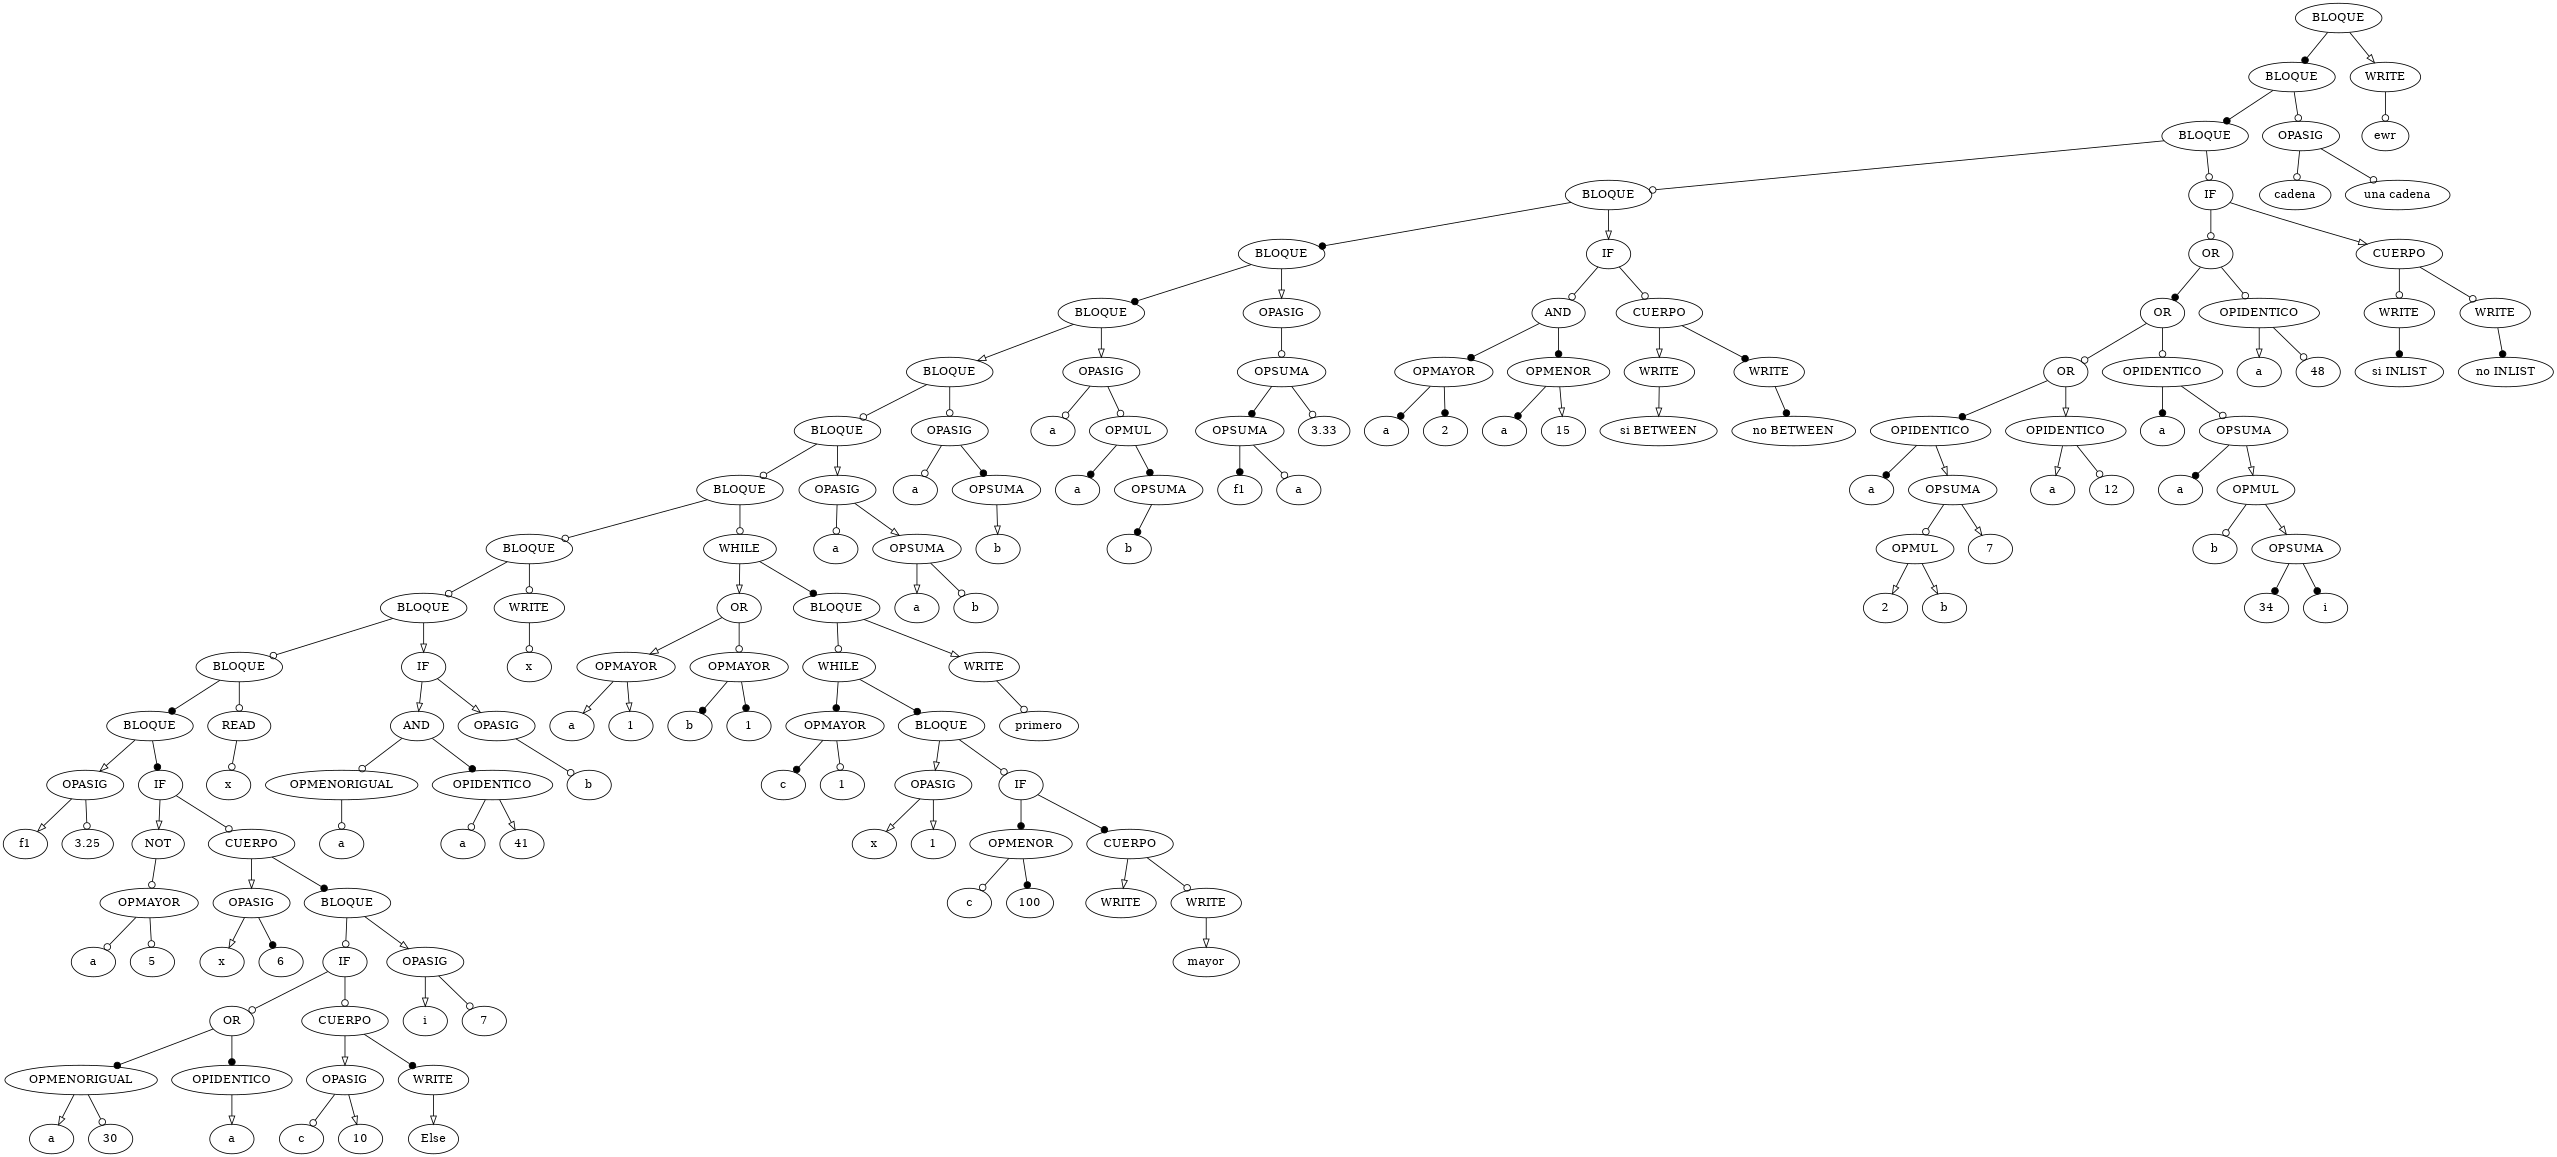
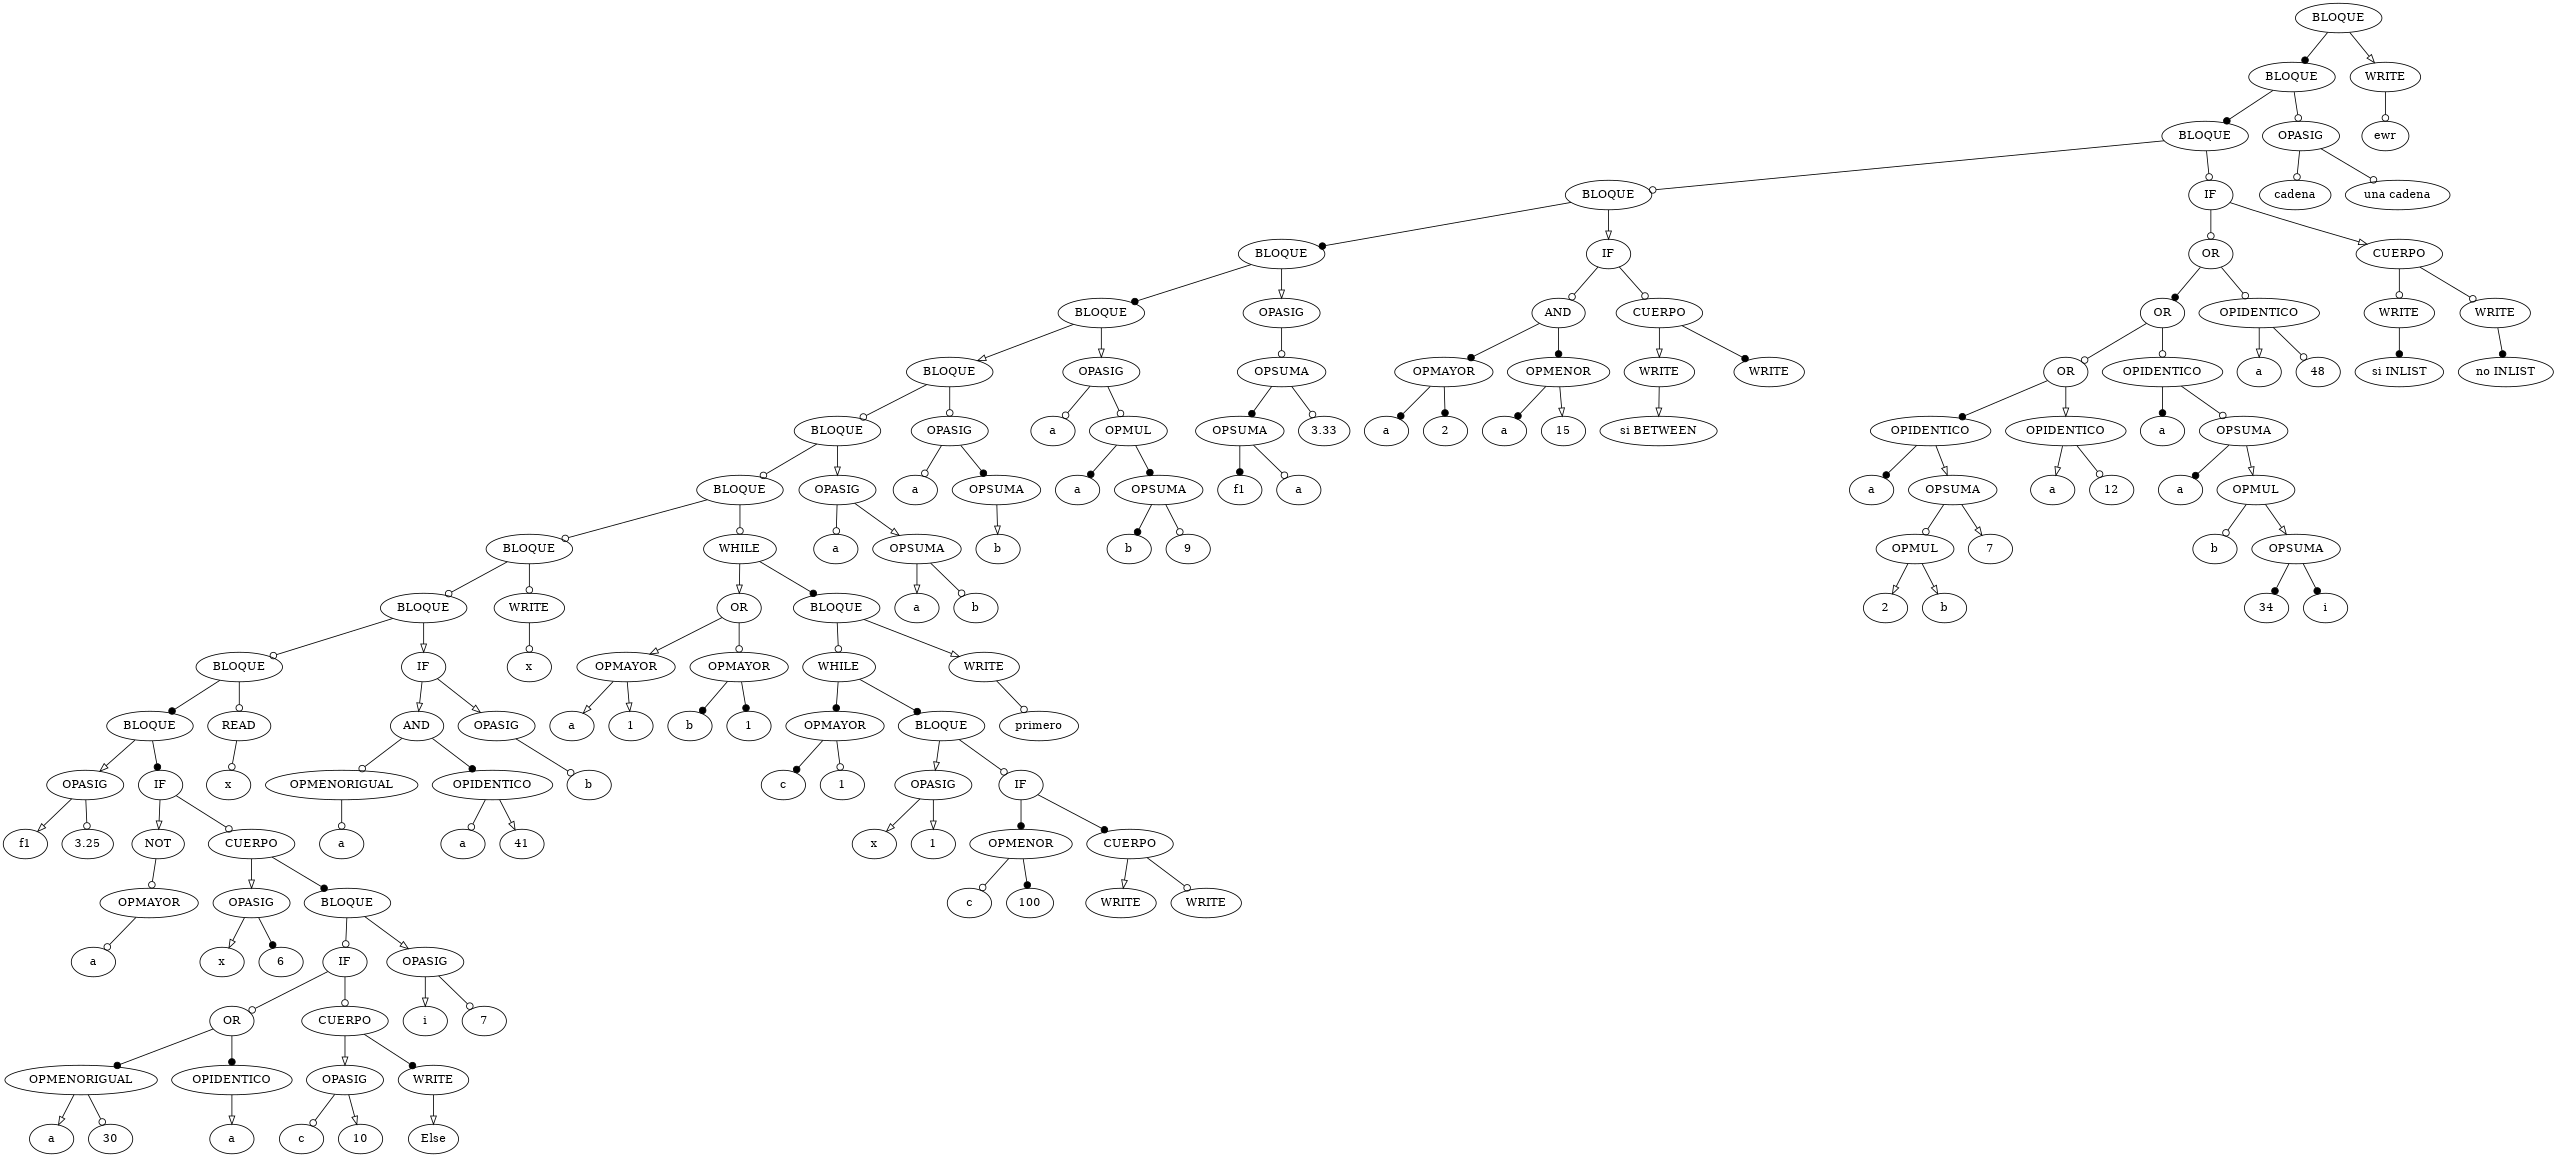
node "no BETWEEN": removed
node "9": added
node "5": removed
node "mayor": removed
